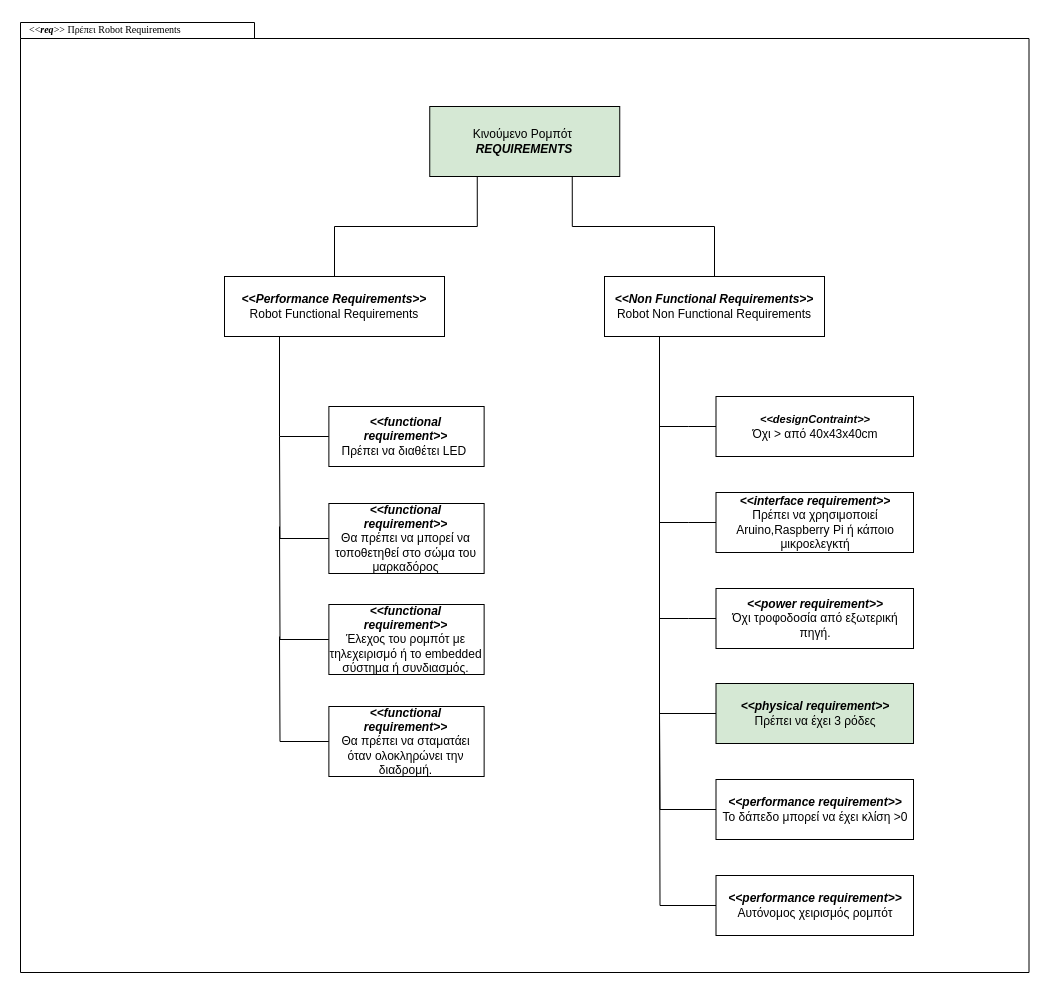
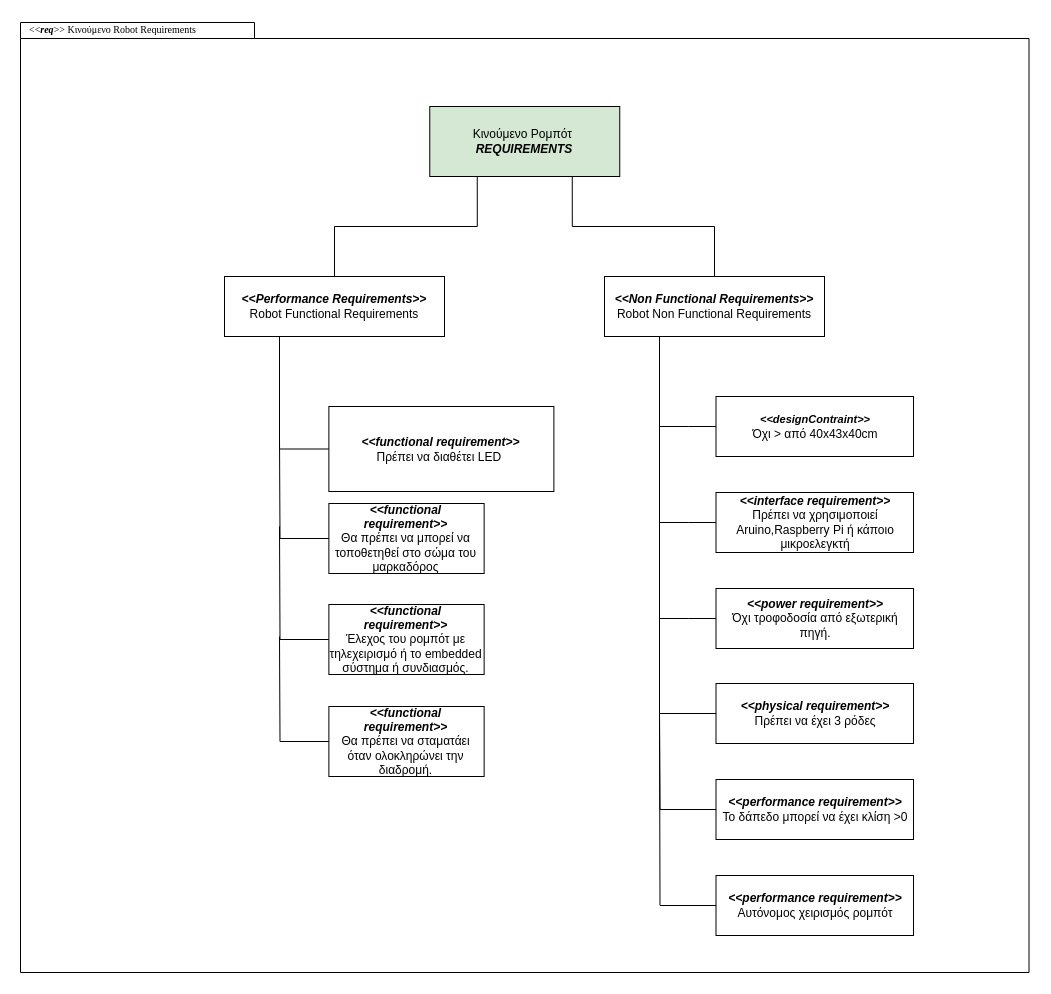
node "<<req>> Πρέπει Robot Requirements": label "<<req>> Πρέπει Robot Requirements" -> "<<req>> Κινούμενο Robot Requirements"
node "<<functional requirement>> Πρέπει να διαθέτει LED": size 155x60 -> 225x85
node "<<physical requirement>> Πρέπει να έχει 3 ρόδες": fillcolor #d5e8d4 -> #ffffff
